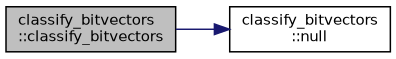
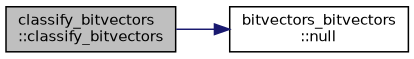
node "classify_bitvectors ::null": label "classify_bitvectors ::null" -> "bitvectors_bitvectors ::null"
